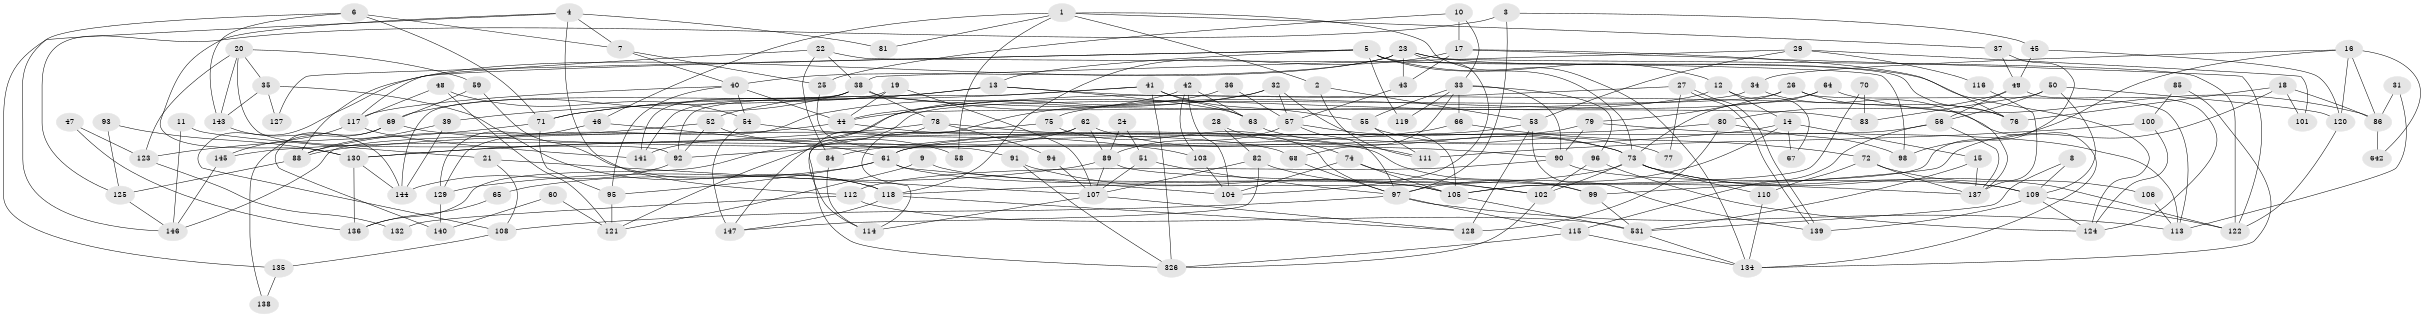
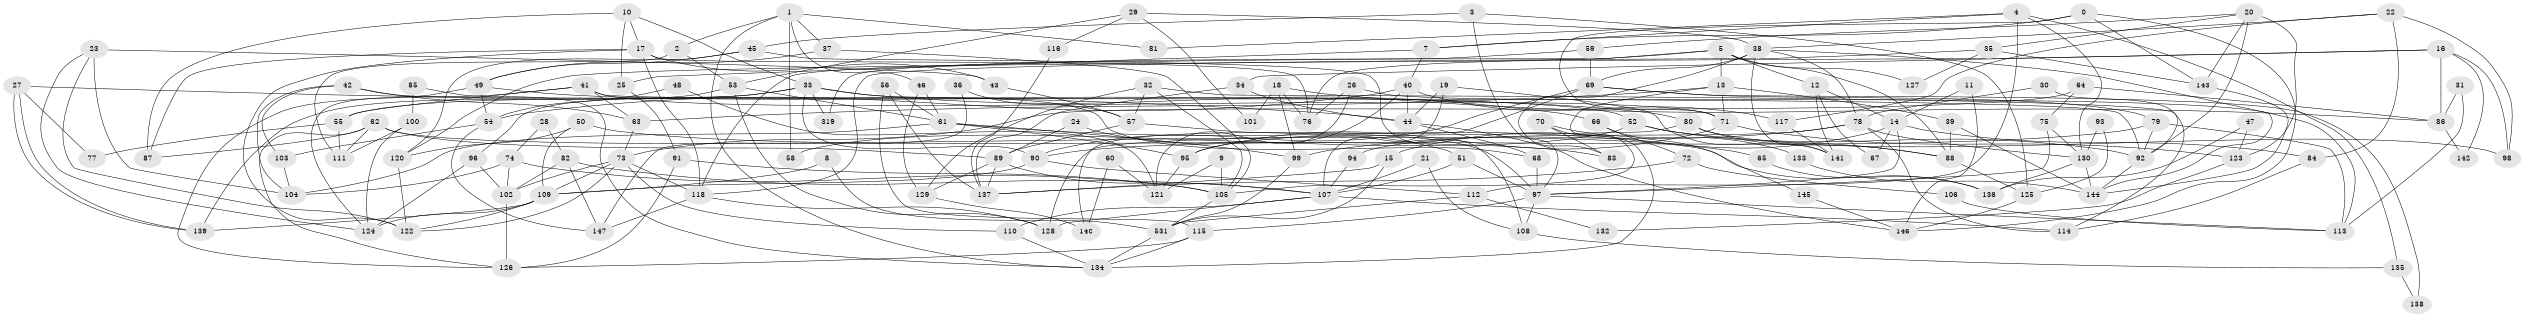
node "6": label "6" -> "0"
edge "23" -- "108": now "45" -- "108"
edge "5" -- "73": removed
edge "23" -- "40": removed
node "30": added
edge "48" -- "117": removed
edge "49" -- "56": now "49" -- "54"
edge "50" -- "56": removed
edge "26" -- "79": now "69" -- "79"
node "119": label "119" -> "319"
edge "57" -- "73": removed
edge "117" -- "145": removed
edge "11" -- "21": now "11" -- "14"
node "87": added
node "133": added
node "642": label "642" -> "142"
edge "72" -- "110": now "107" -- "110"
node "326": label "326" -> "126"
